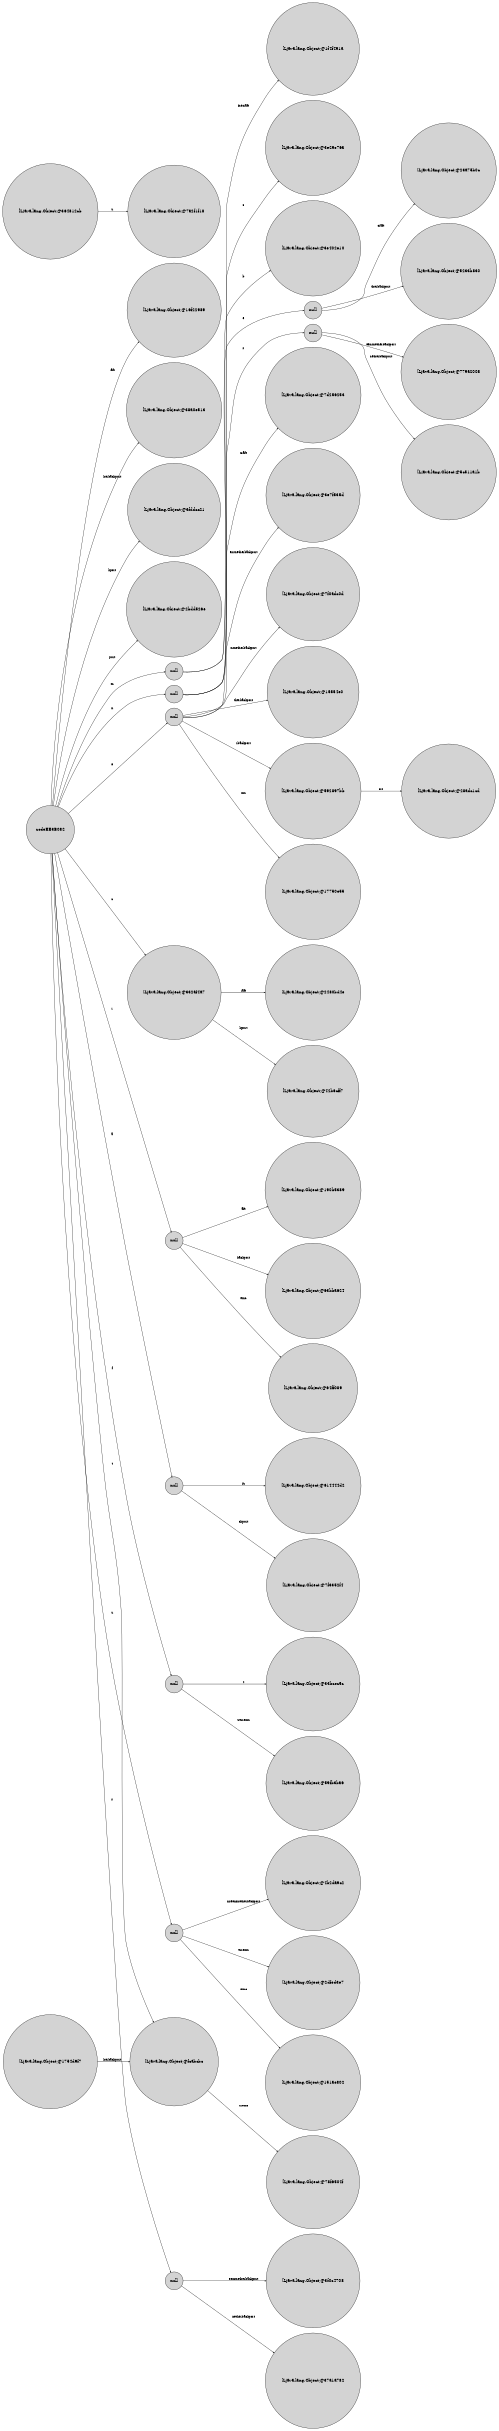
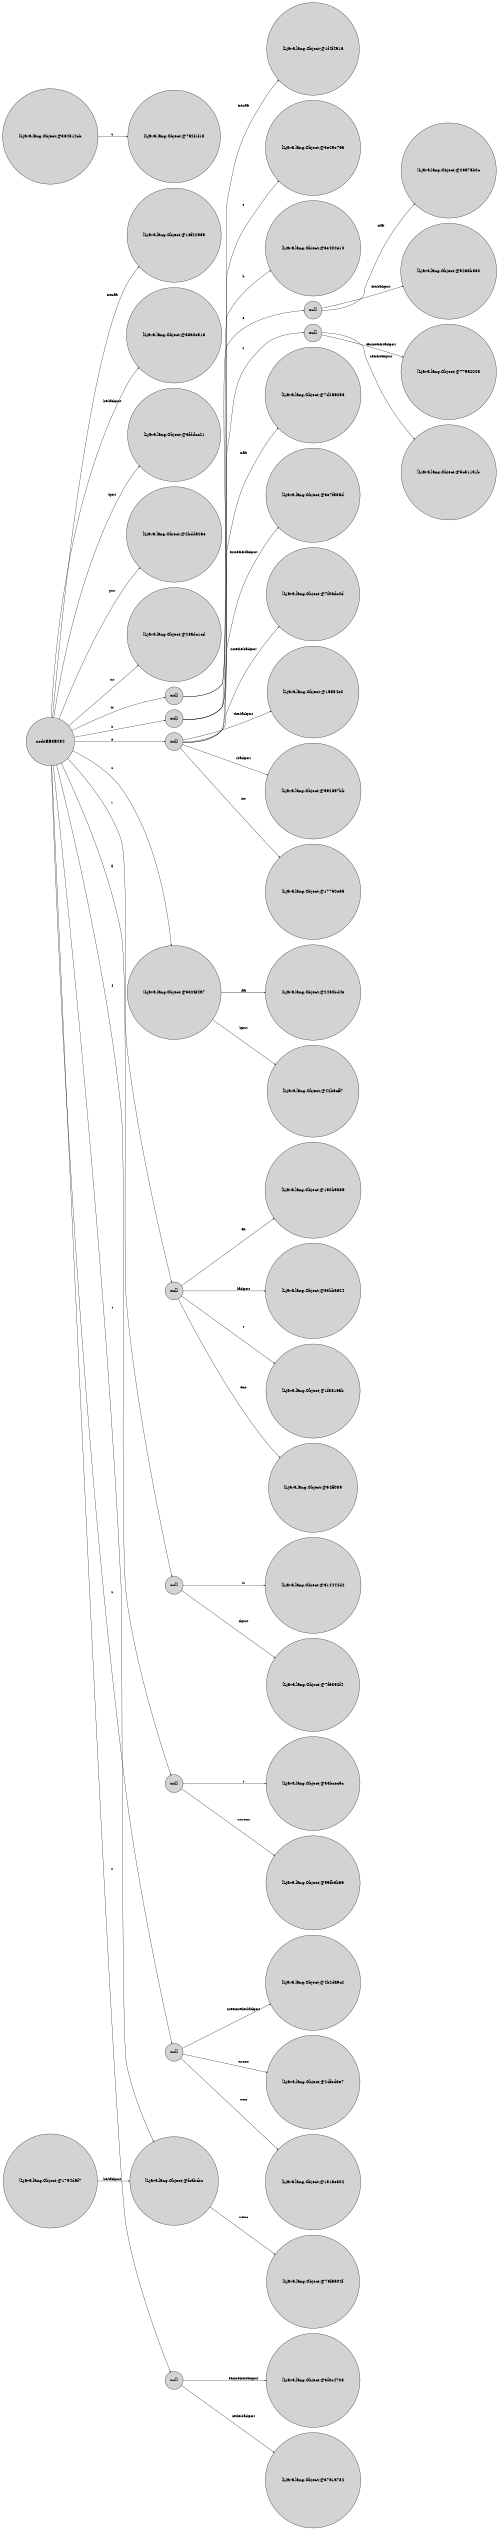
edge "nodeEE3B082" -> "[Ljava.lang.Object;@16f22989": label "raft" -> "inecraft"
edge "[Ljava.lang.Object;@592897bb" -> "[Ljava.lang.Object;@28adc1cd": now "nodeEE3B082" -> "[Ljava.lang.Object;@28adc1cd"
node "[Ljava.lang.Object;@1f8816ab": added
